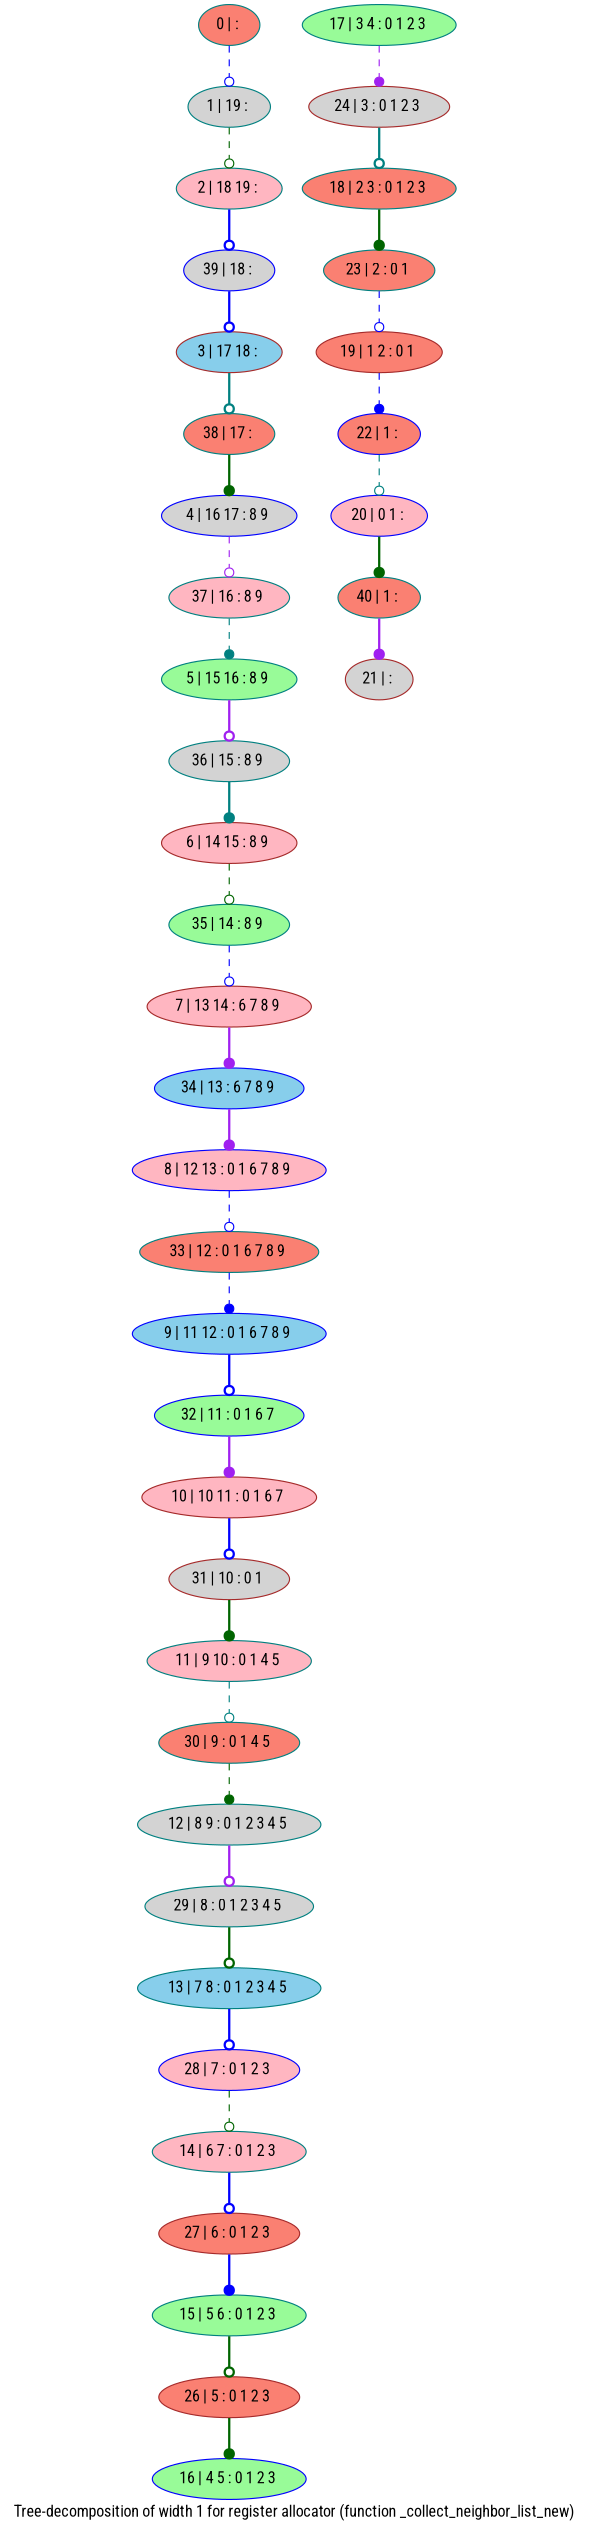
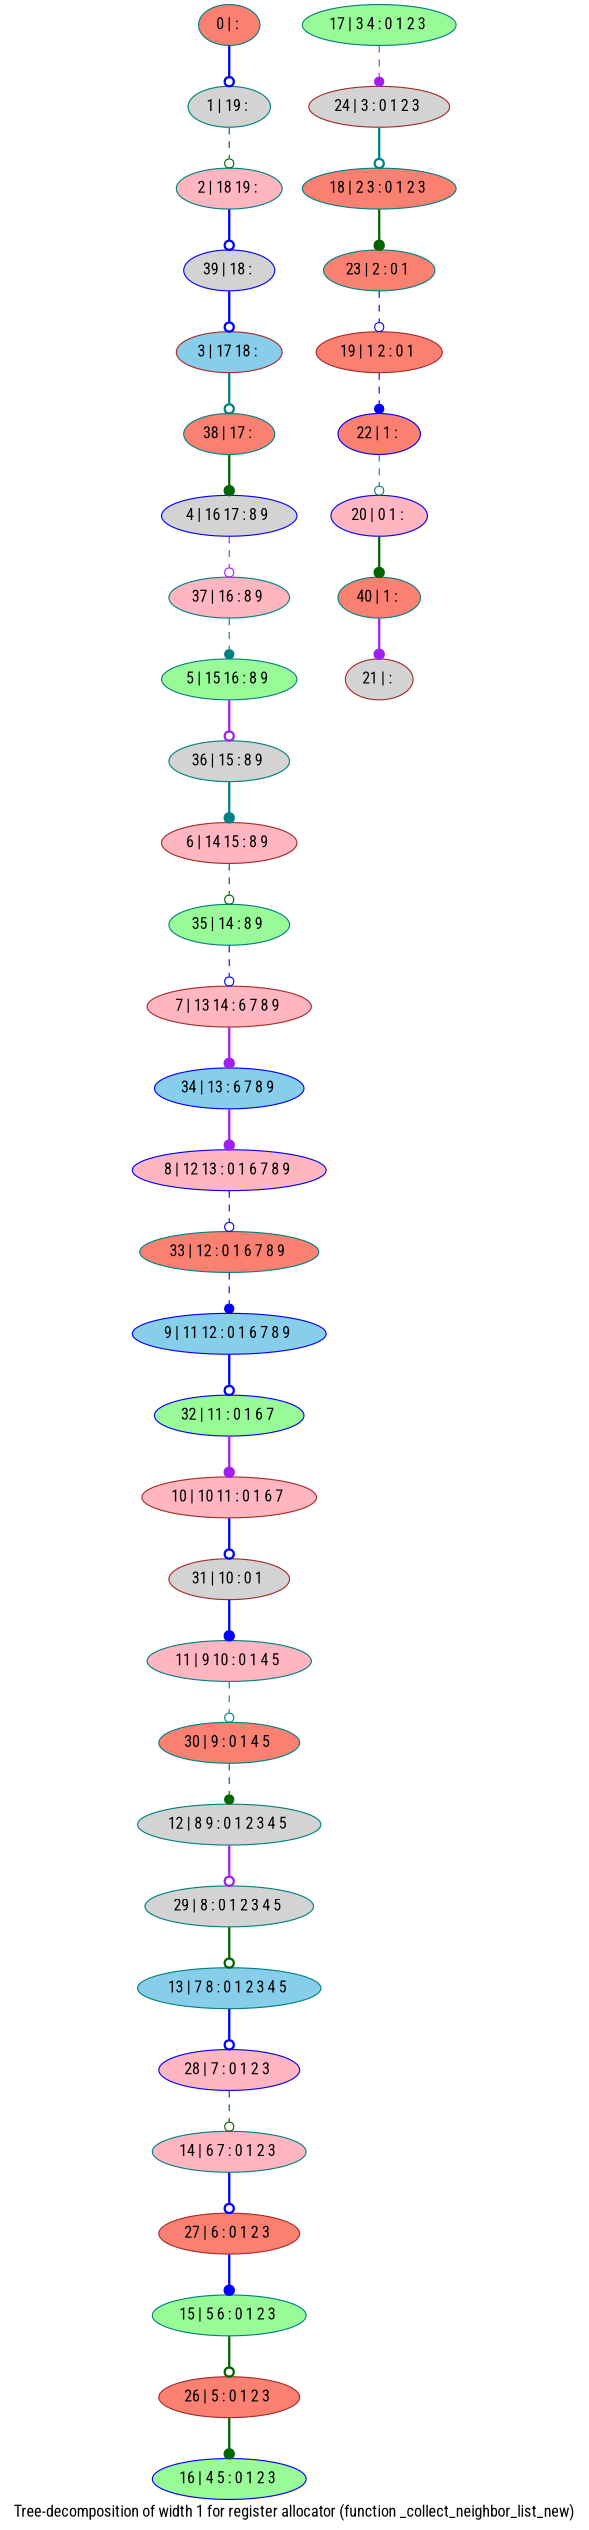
edge "0 | :" -> "1 | 19 :": style dashed -> bold
edge "31 | 10 : 0 1" -> "11 | 9 10 : 0 1 4 5": color darkgreen -> blue
